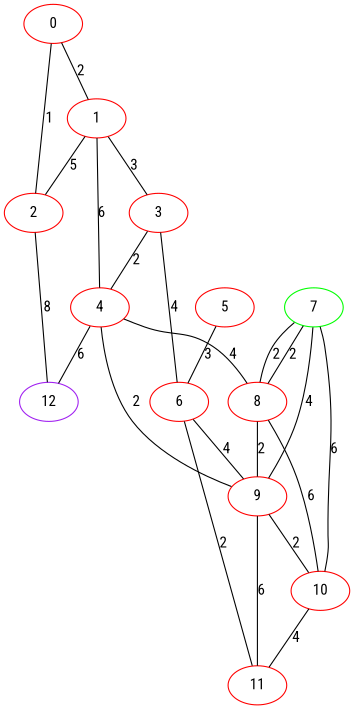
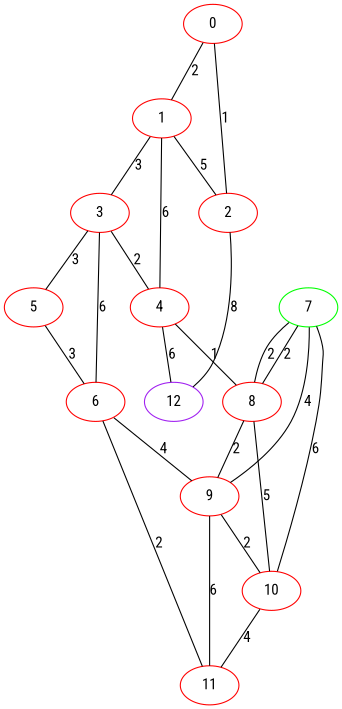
edge "3" -- "5": added, label "3"
edge "3" -- "6": label "4" -> "6"
edge "4" -- "8": label "4" -> "1"
edge "4" -- "9": removed, label "2"
edge "8" -- "10": label "6" -> "5"
